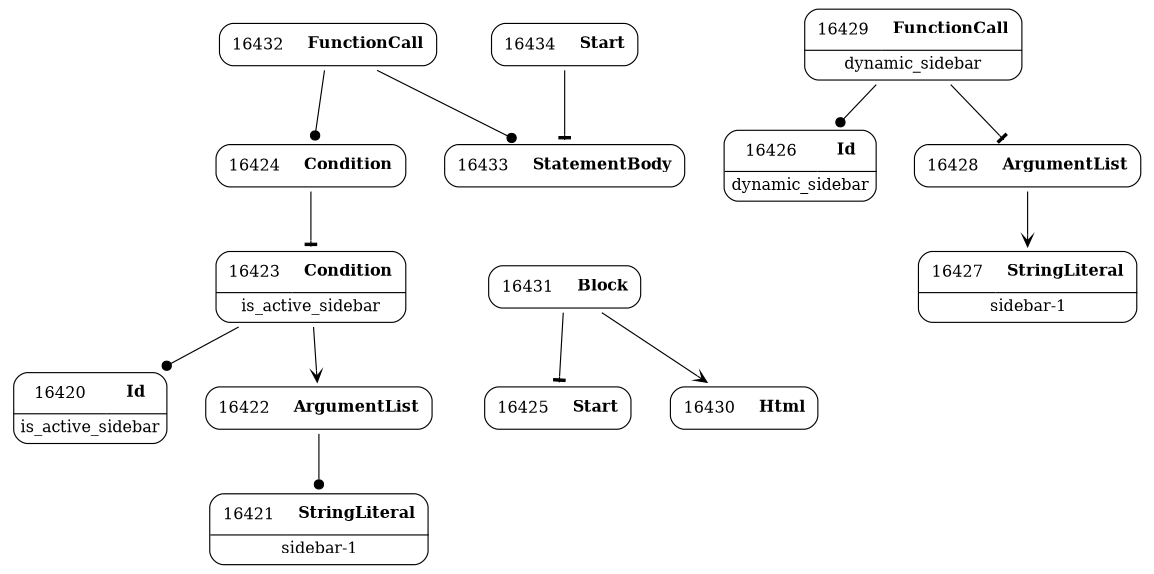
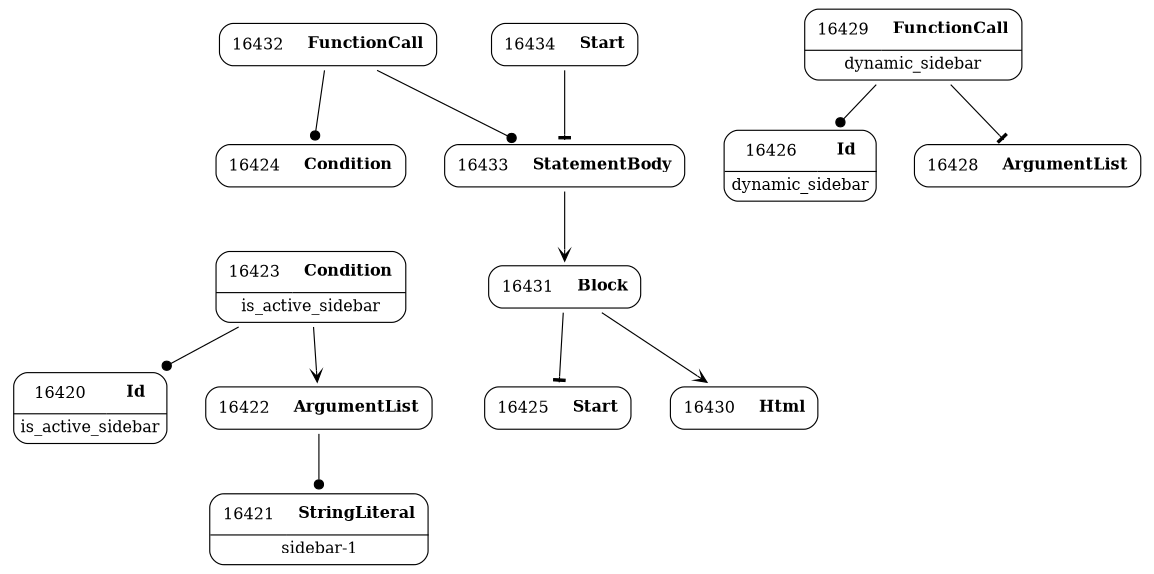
edge "16424" -> "16423": removed
edge "16433" -> "16431": added
node "16427": removed
